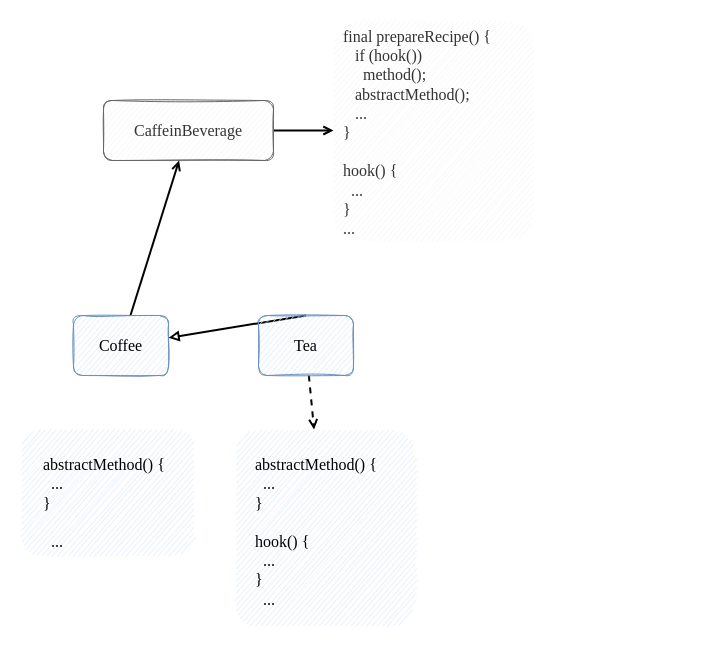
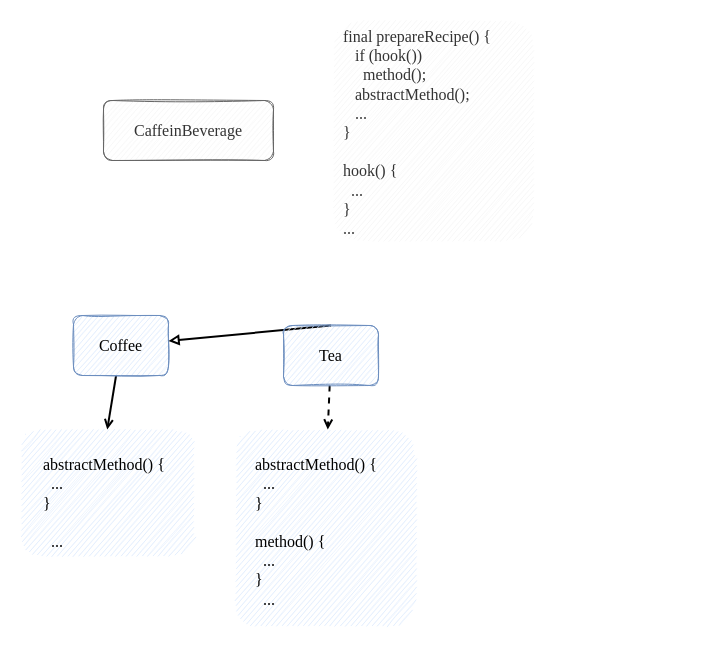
edge "CaffeinBeverage" -> "final prepareRecipe() { if (hook()) method(); abstractMethod(); ... } hook() { ... } ...": removed
edge "Coffee" -> "CaffeinBeverage": now "Coffee" -> "abstractMethod() { ... } ..."
node "Tea": moved (306, 346) -> (331, 356)
node "abstractMethod() { ... } hook() { ... } ...": label "abstractMethod() { ... } hook() { ... } ..." -> "abstractMethod() { ... } method() { ... } ..."
